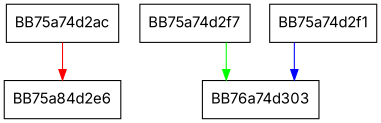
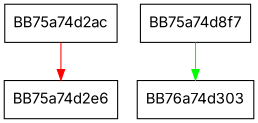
node "BB75a74d2f7": label "BB75a74d2f7" -> "BB75a74d8f7"
node "BB75a74d2f1": removed
node "BB75a84d2e6": label "BB75a84d2e6" -> "BB75a74d2e6"
